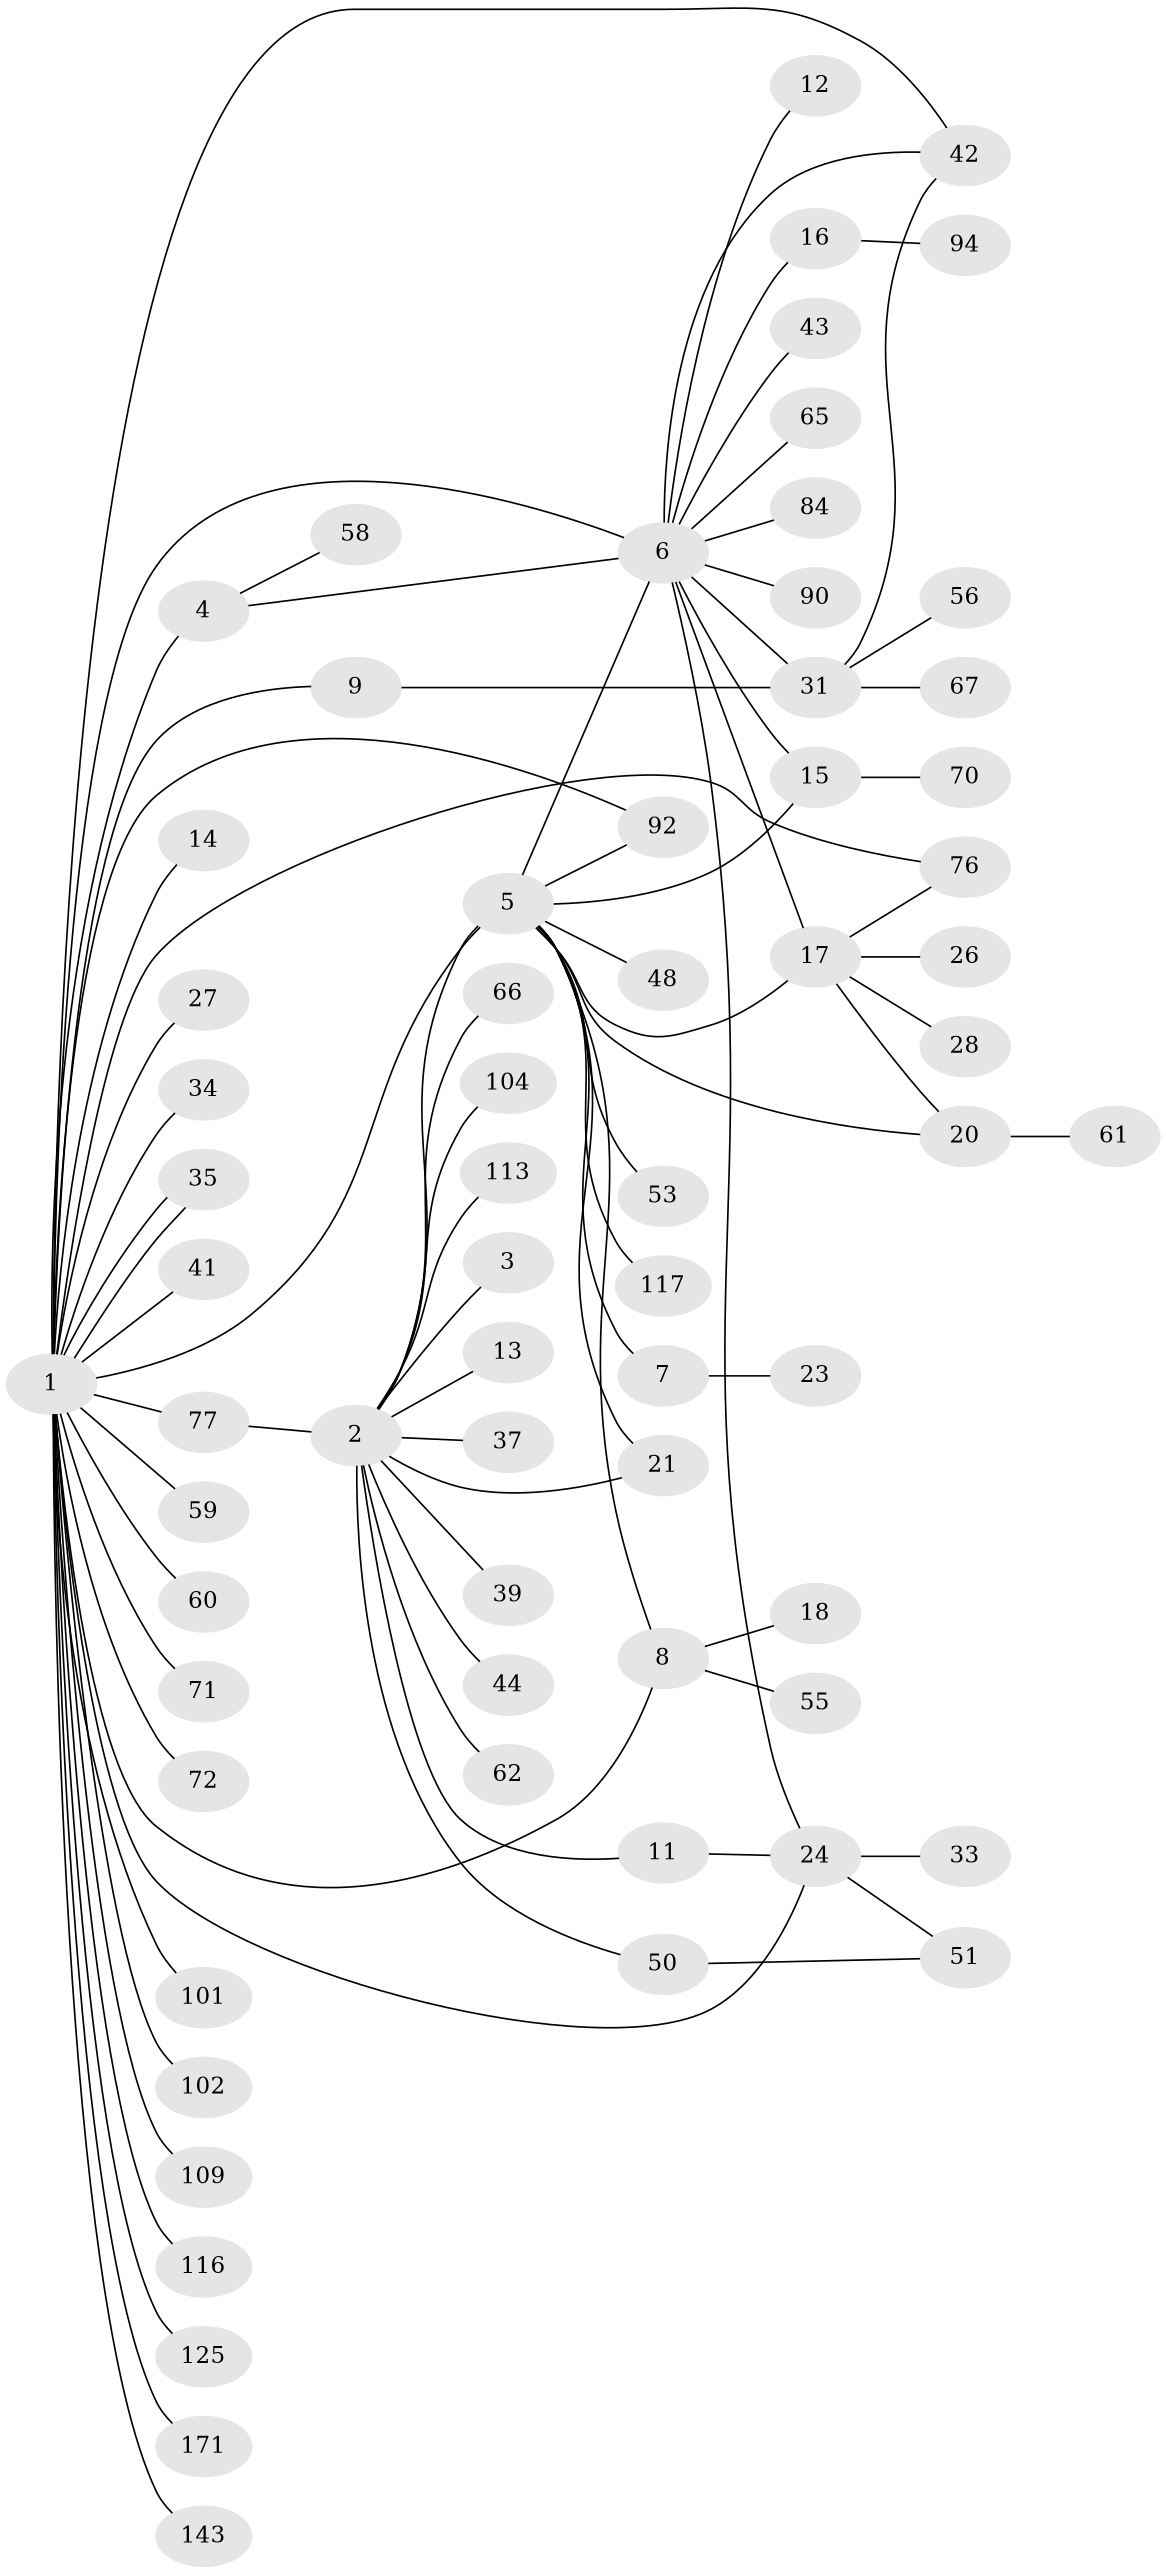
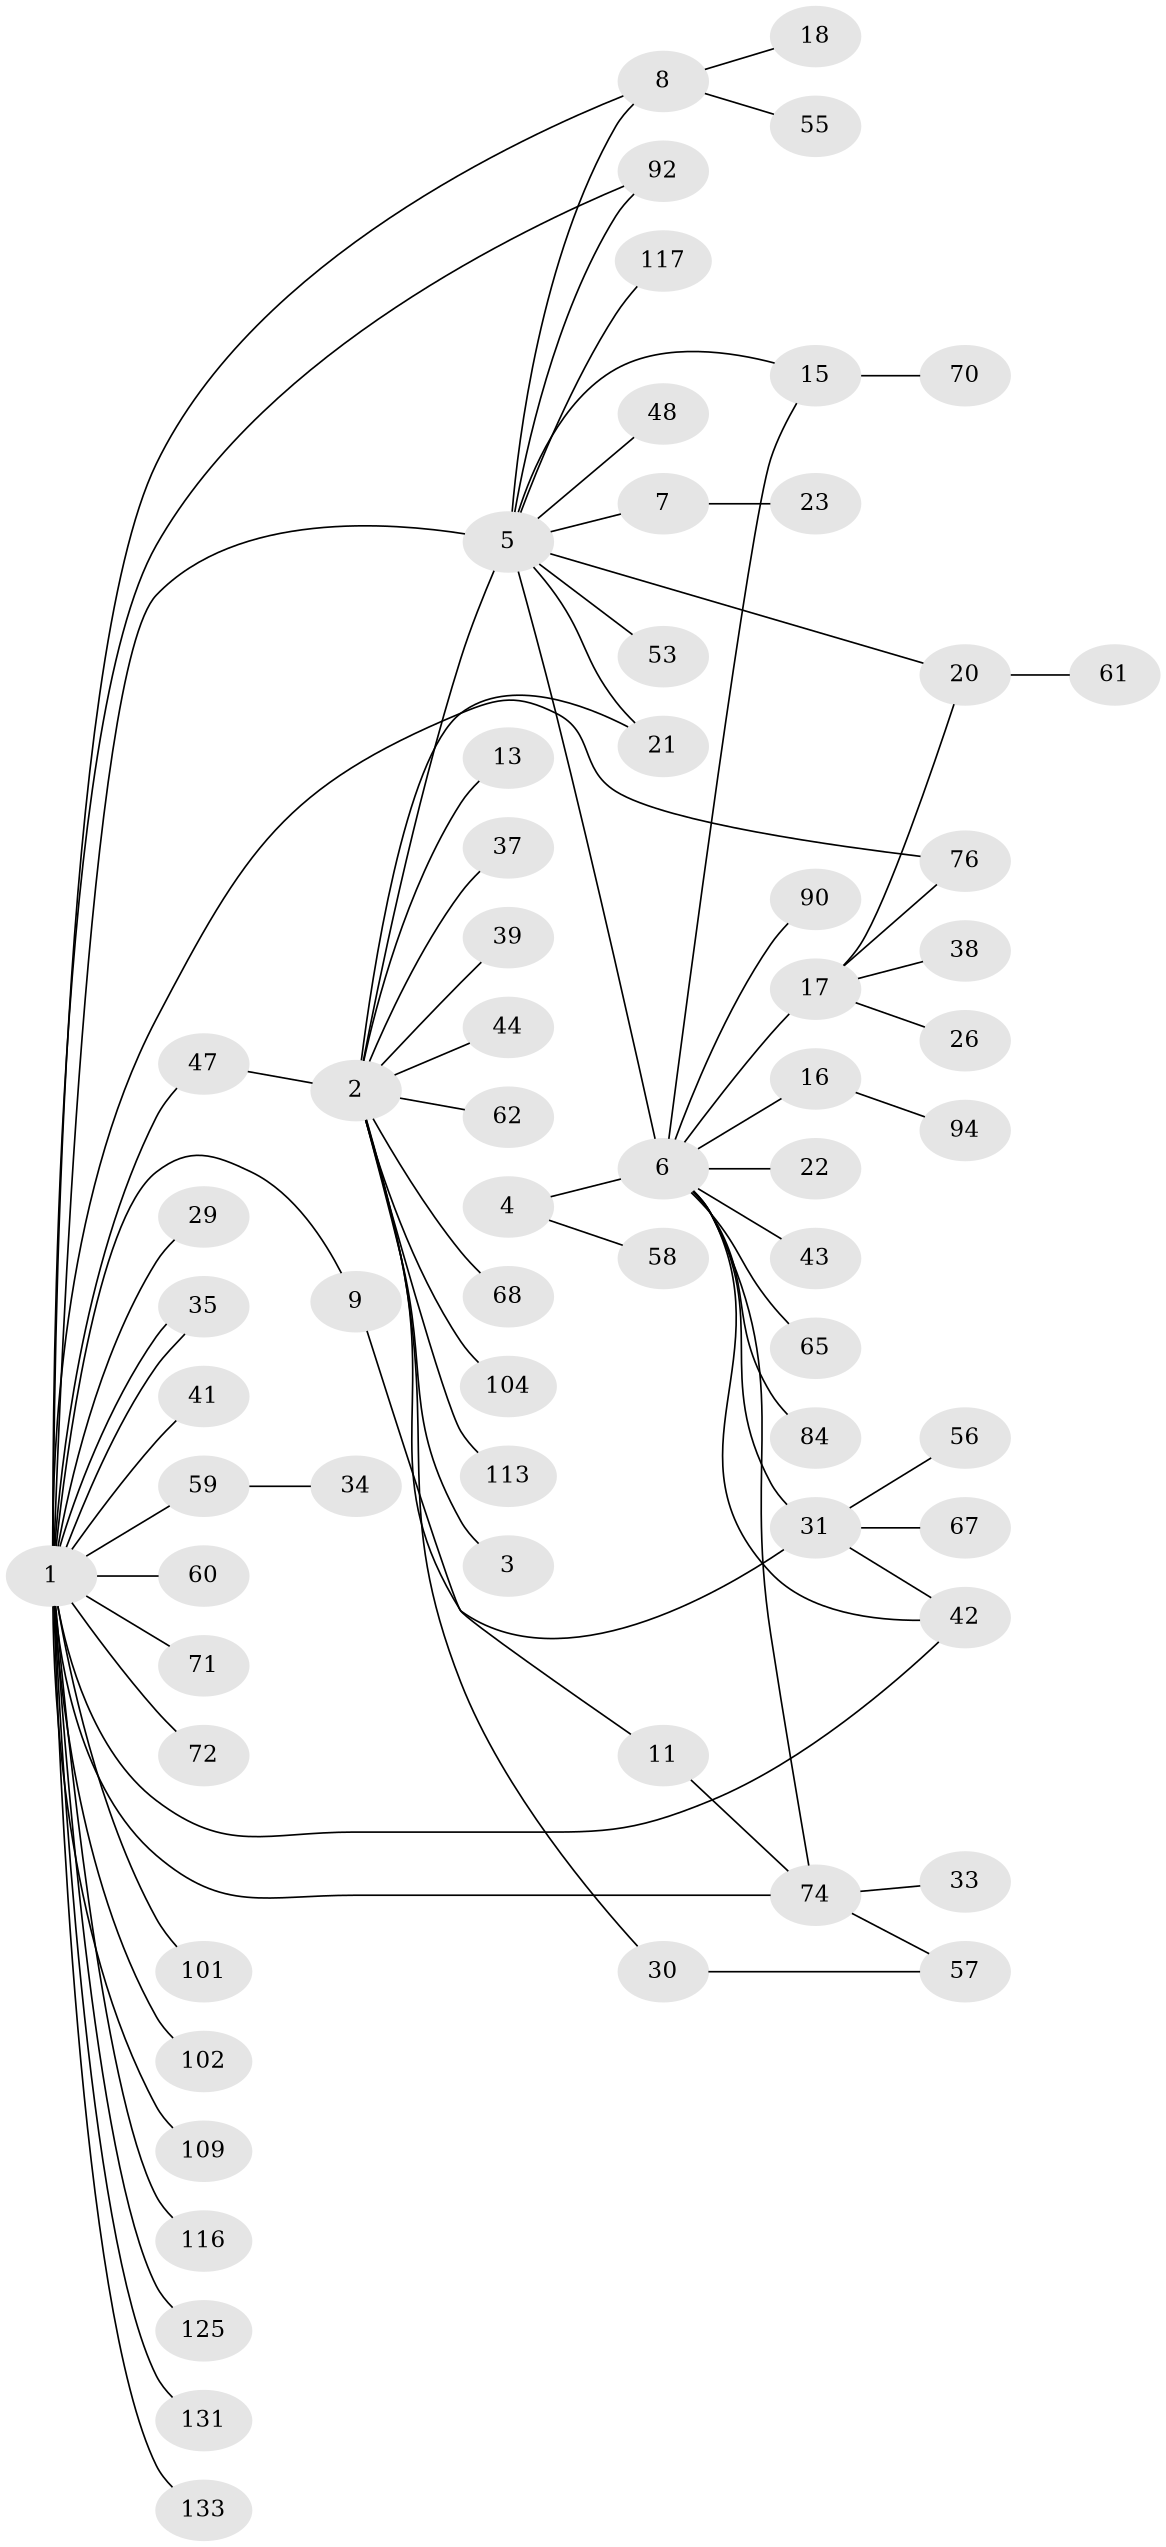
node "12": label "12" -> "22"
edge "6" -- "1": removed
edge "4" -- "1": removed
node "14": removed
node "66": label "66" -> "68"
node "27": label "27" -> "29"
edge "5" -- "17": removed
node "28": label "28" -> "38"
edge "34" -- "1": now "34" -- "59"
node "77": label "77" -> "47"
node "24": label "24" -> "74"
node "51": label "51" -> "57"
node "50": label "50" -> "30"
node "171": label "171" -> "131"
node "143": label "143" -> "133"
